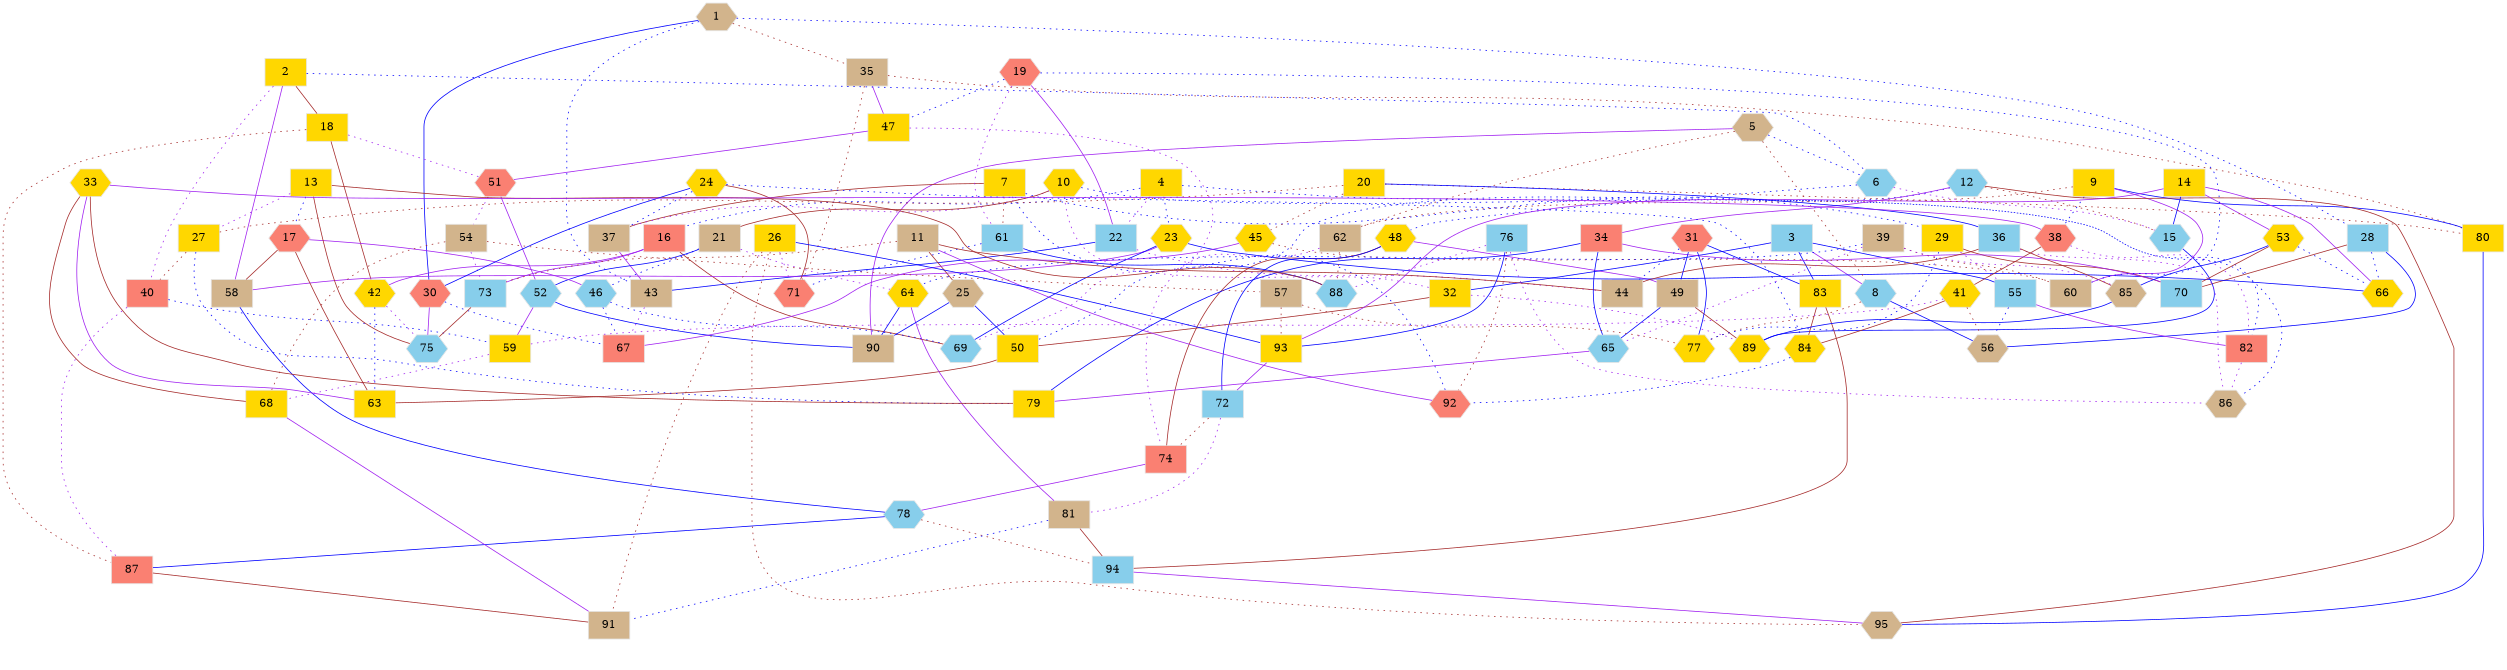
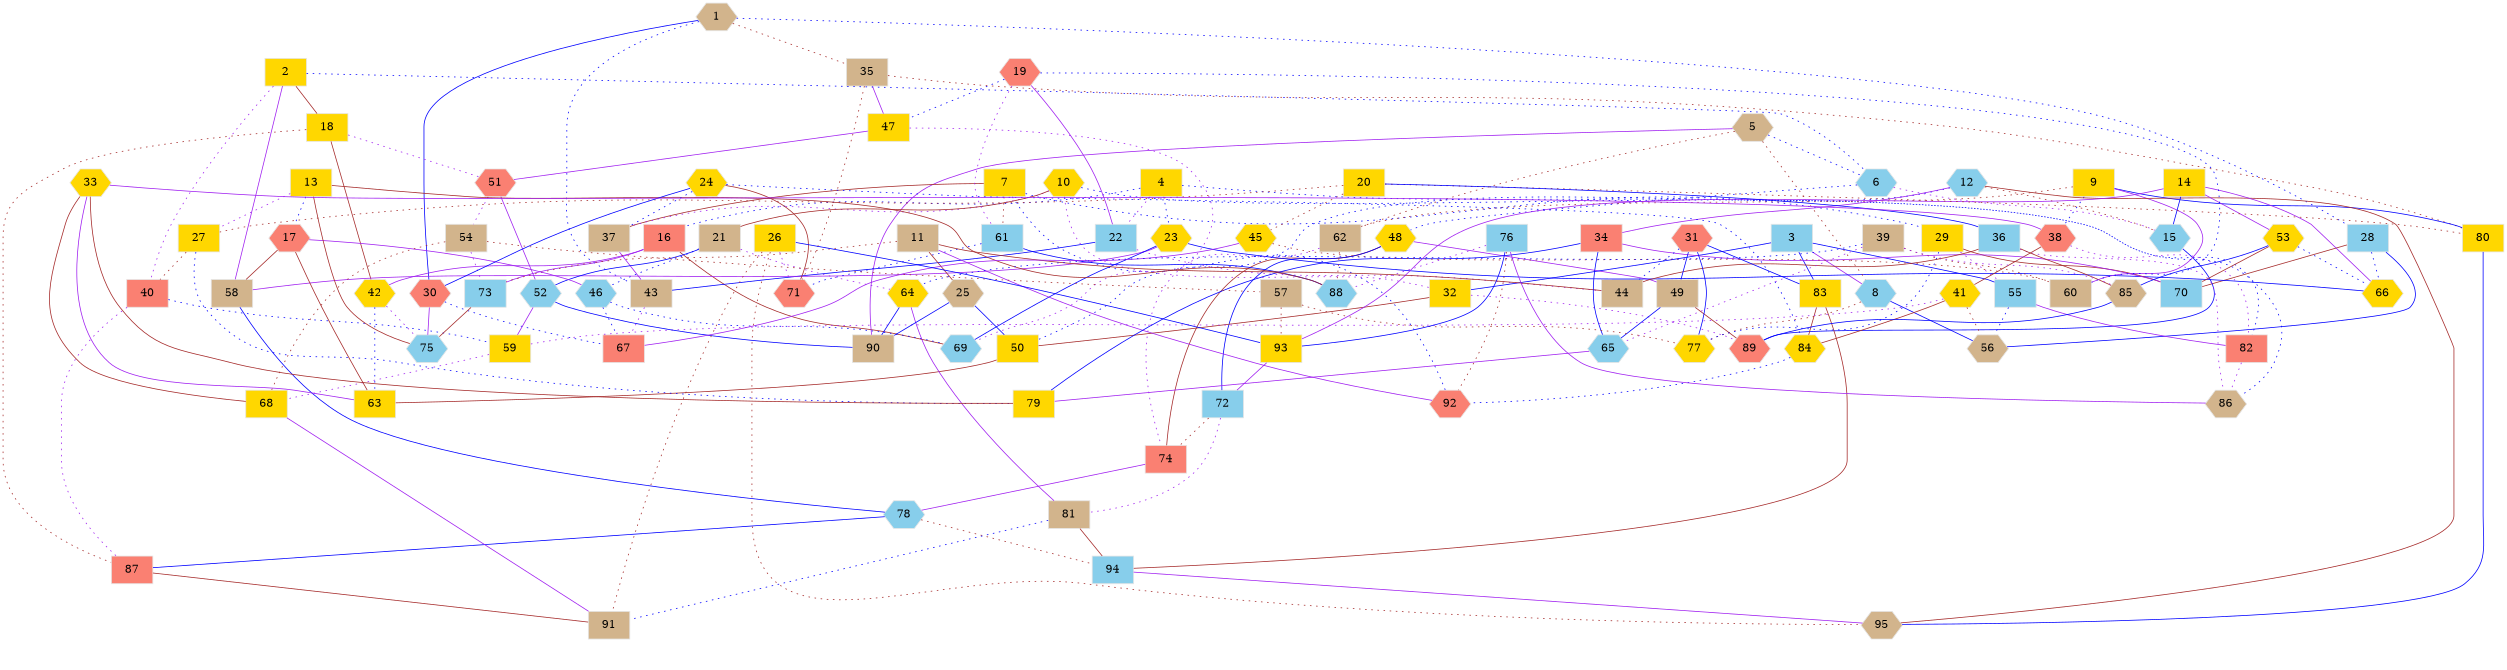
node "89": fillcolor gold -> salmon
edge "76" -- "86": style dotted -> solid
